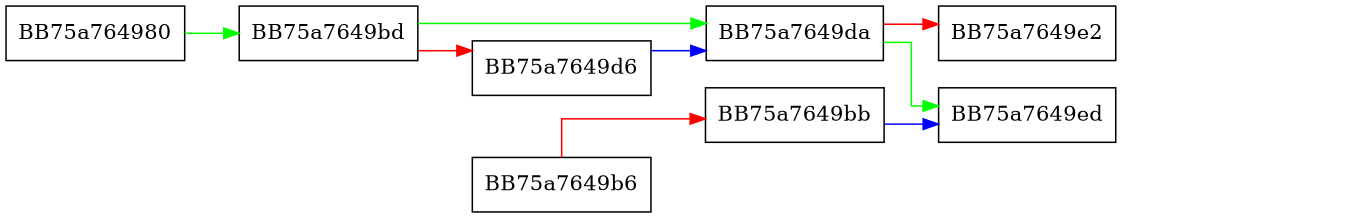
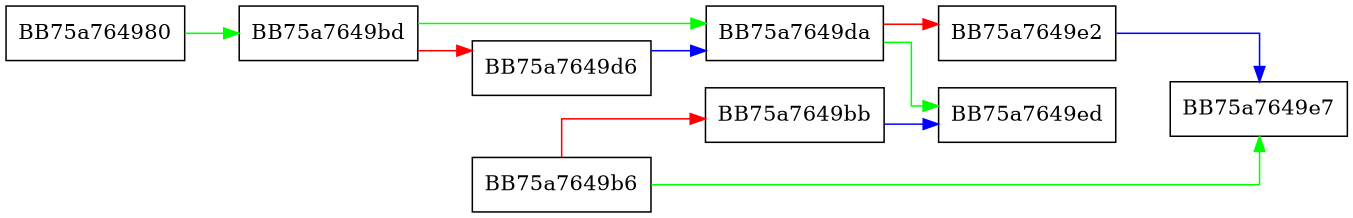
node "BB75a7649e7": added
